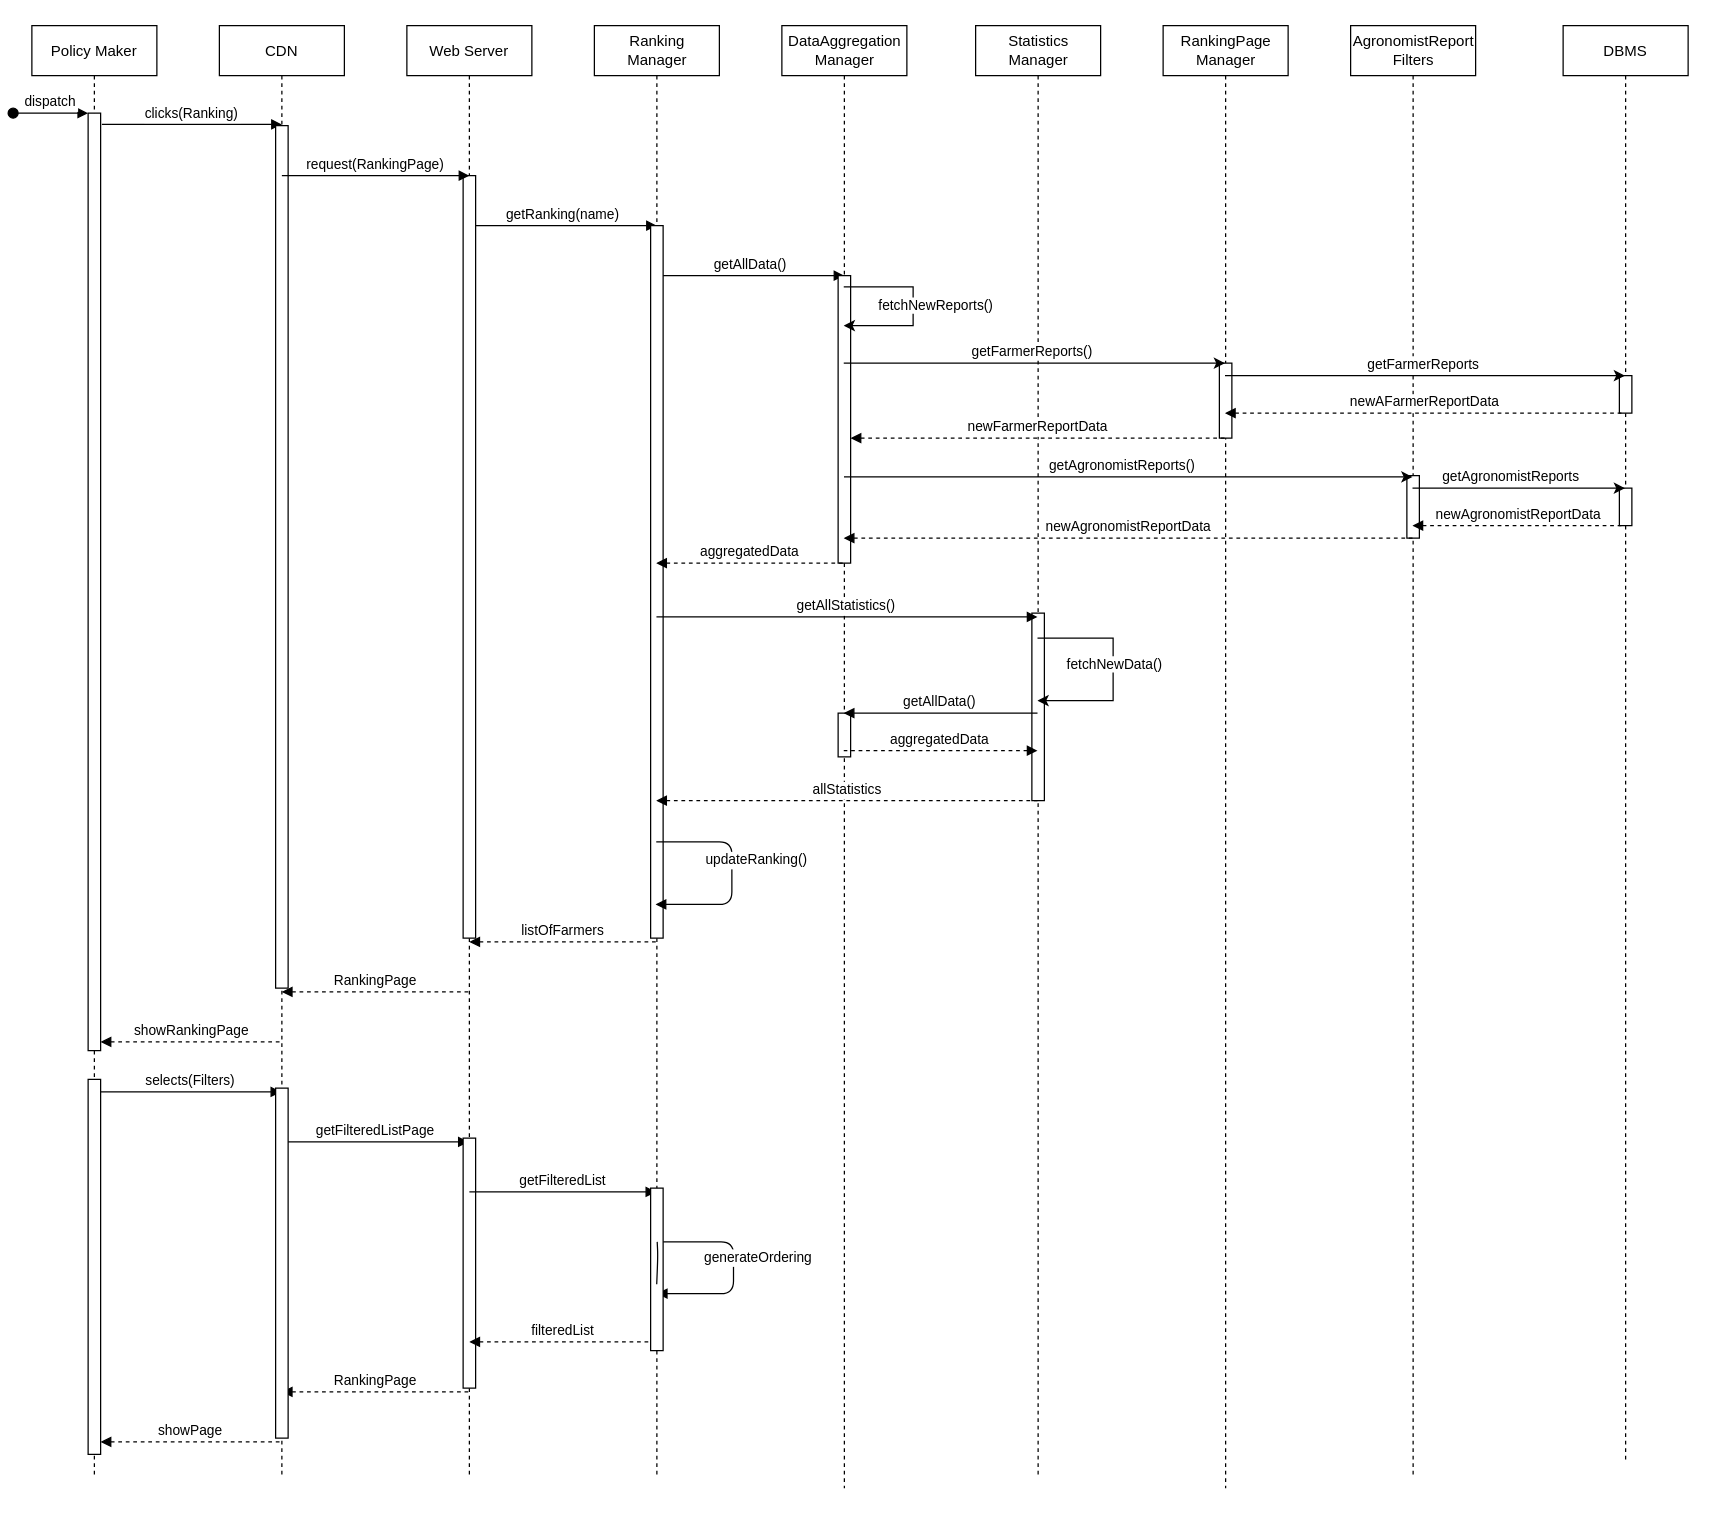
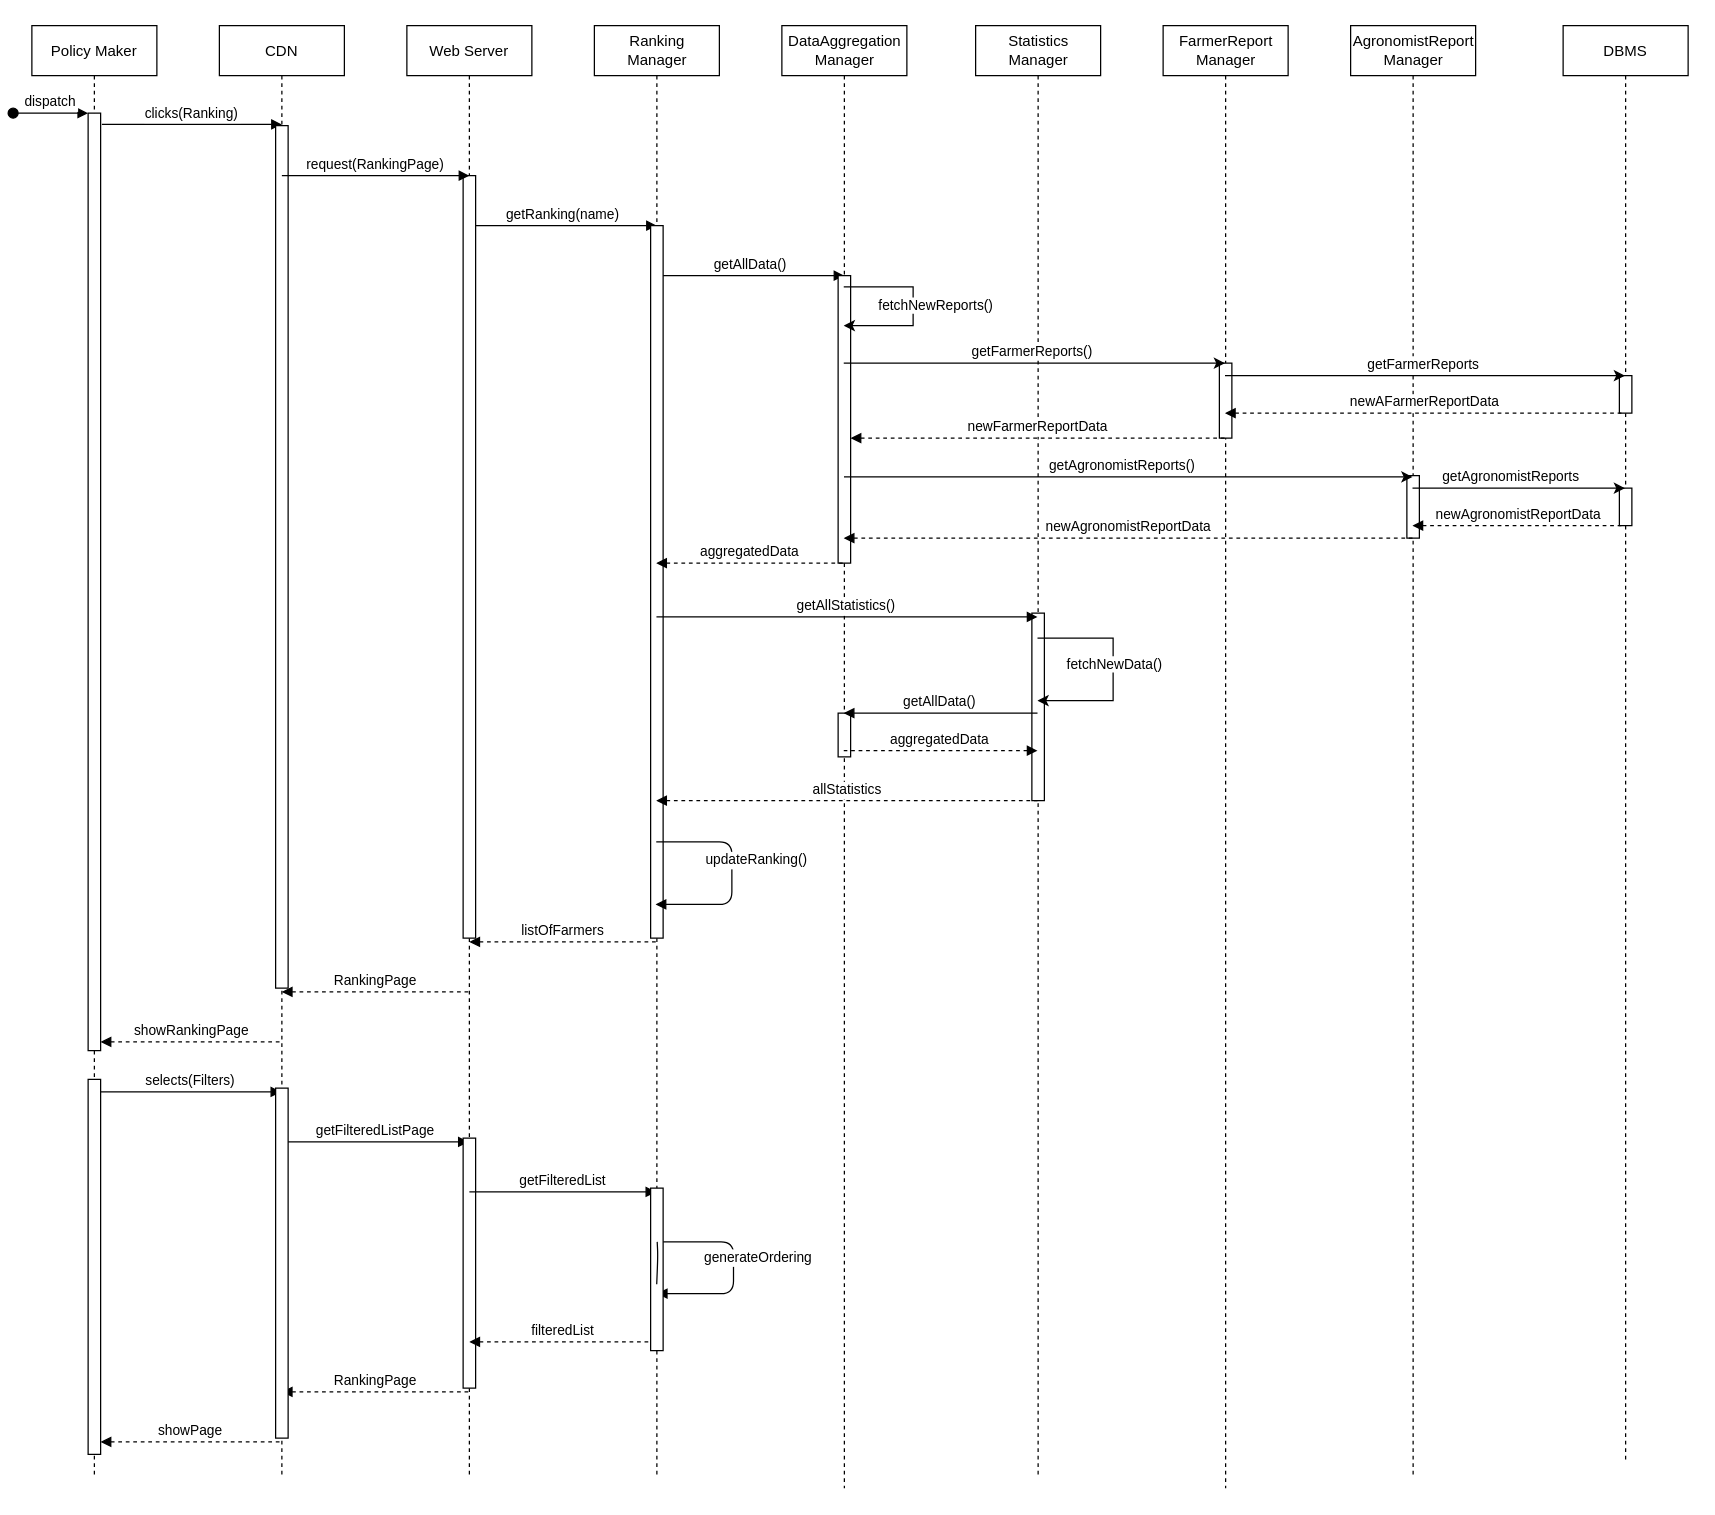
node "RankingPage Manager": label "RankingPage Manager" -> "FarmerReport Manager"
node "AgronomistReport Filters": label "AgronomistReport Filters" -> "AgronomistReport Manager"
